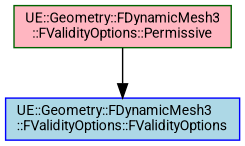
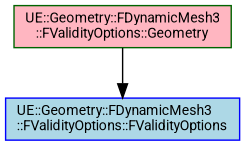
node "UE::Geometry::FDynamicMesh3 ::FValidityOptions::Permissive": label "UE::Geometry::FDynamicMesh3 ::FValidityOptions::Permissive" -> "UE::Geometry::FDynamicMesh3 ::FValidityOptions::Geometry"
